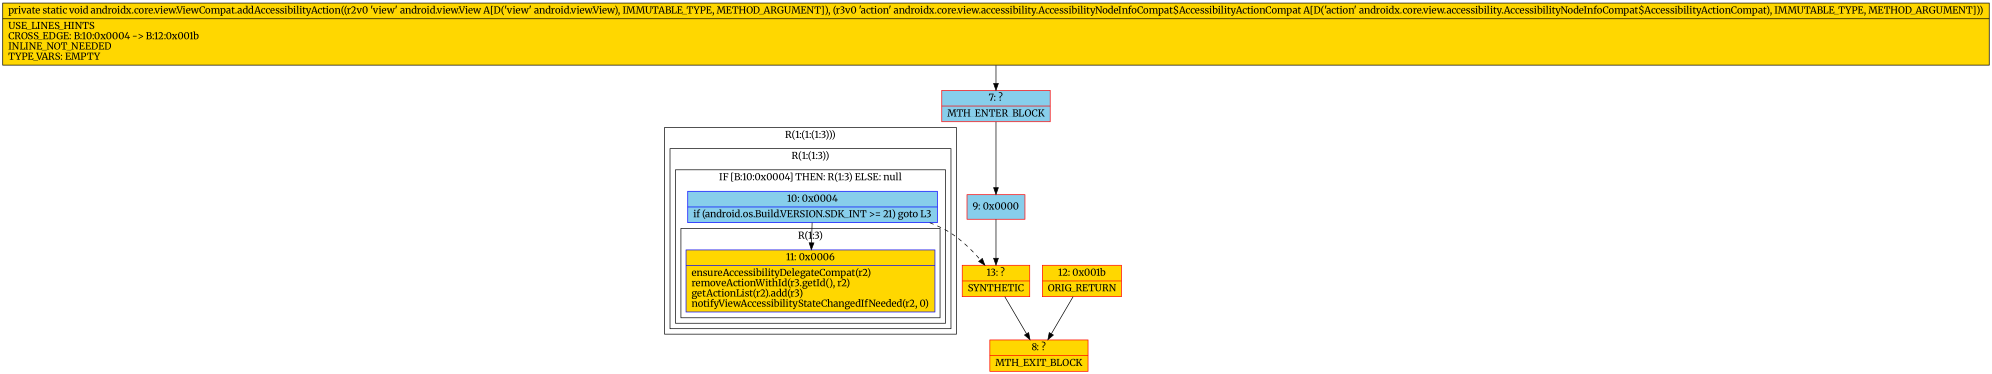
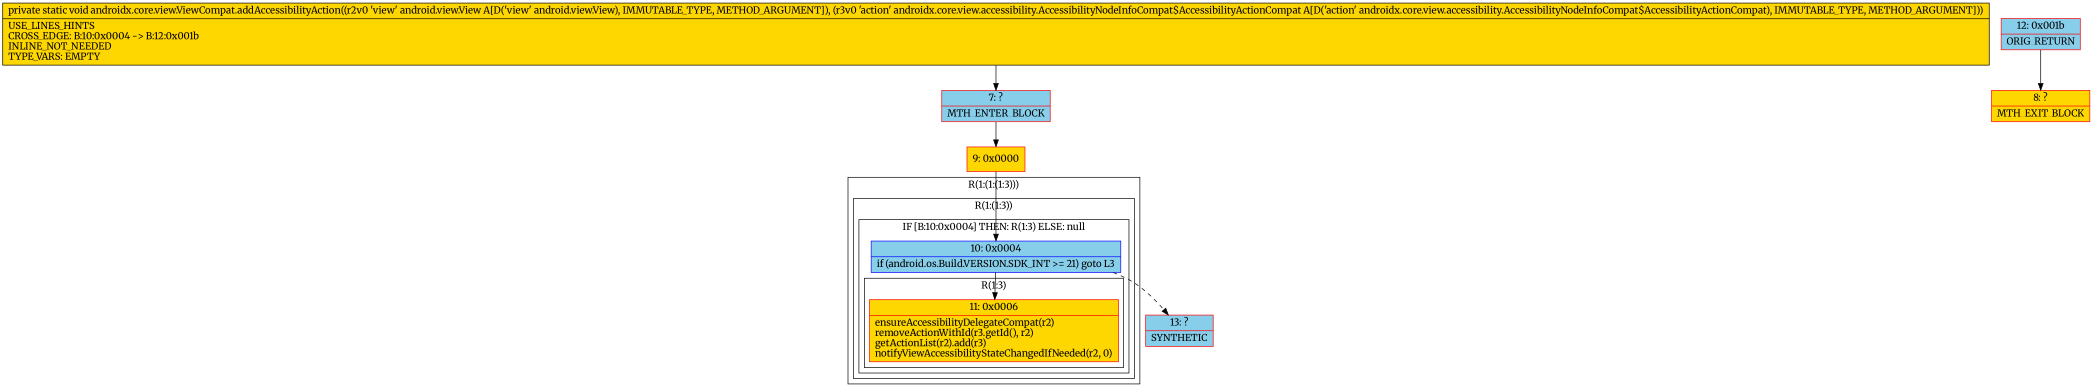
node "9: 0x0000": fillcolor skyblue -> gold
edge "9: 0x0000" -> "13: ?": now "9: 0x0000" -> "10: 0x0004"
node "11: 0x0006": color blue -> red
node "13: ?": fillcolor gold -> skyblue
node "12: 0x001b": fillcolor gold -> skyblue
edge "13: ?" -> "8: ?": removed
